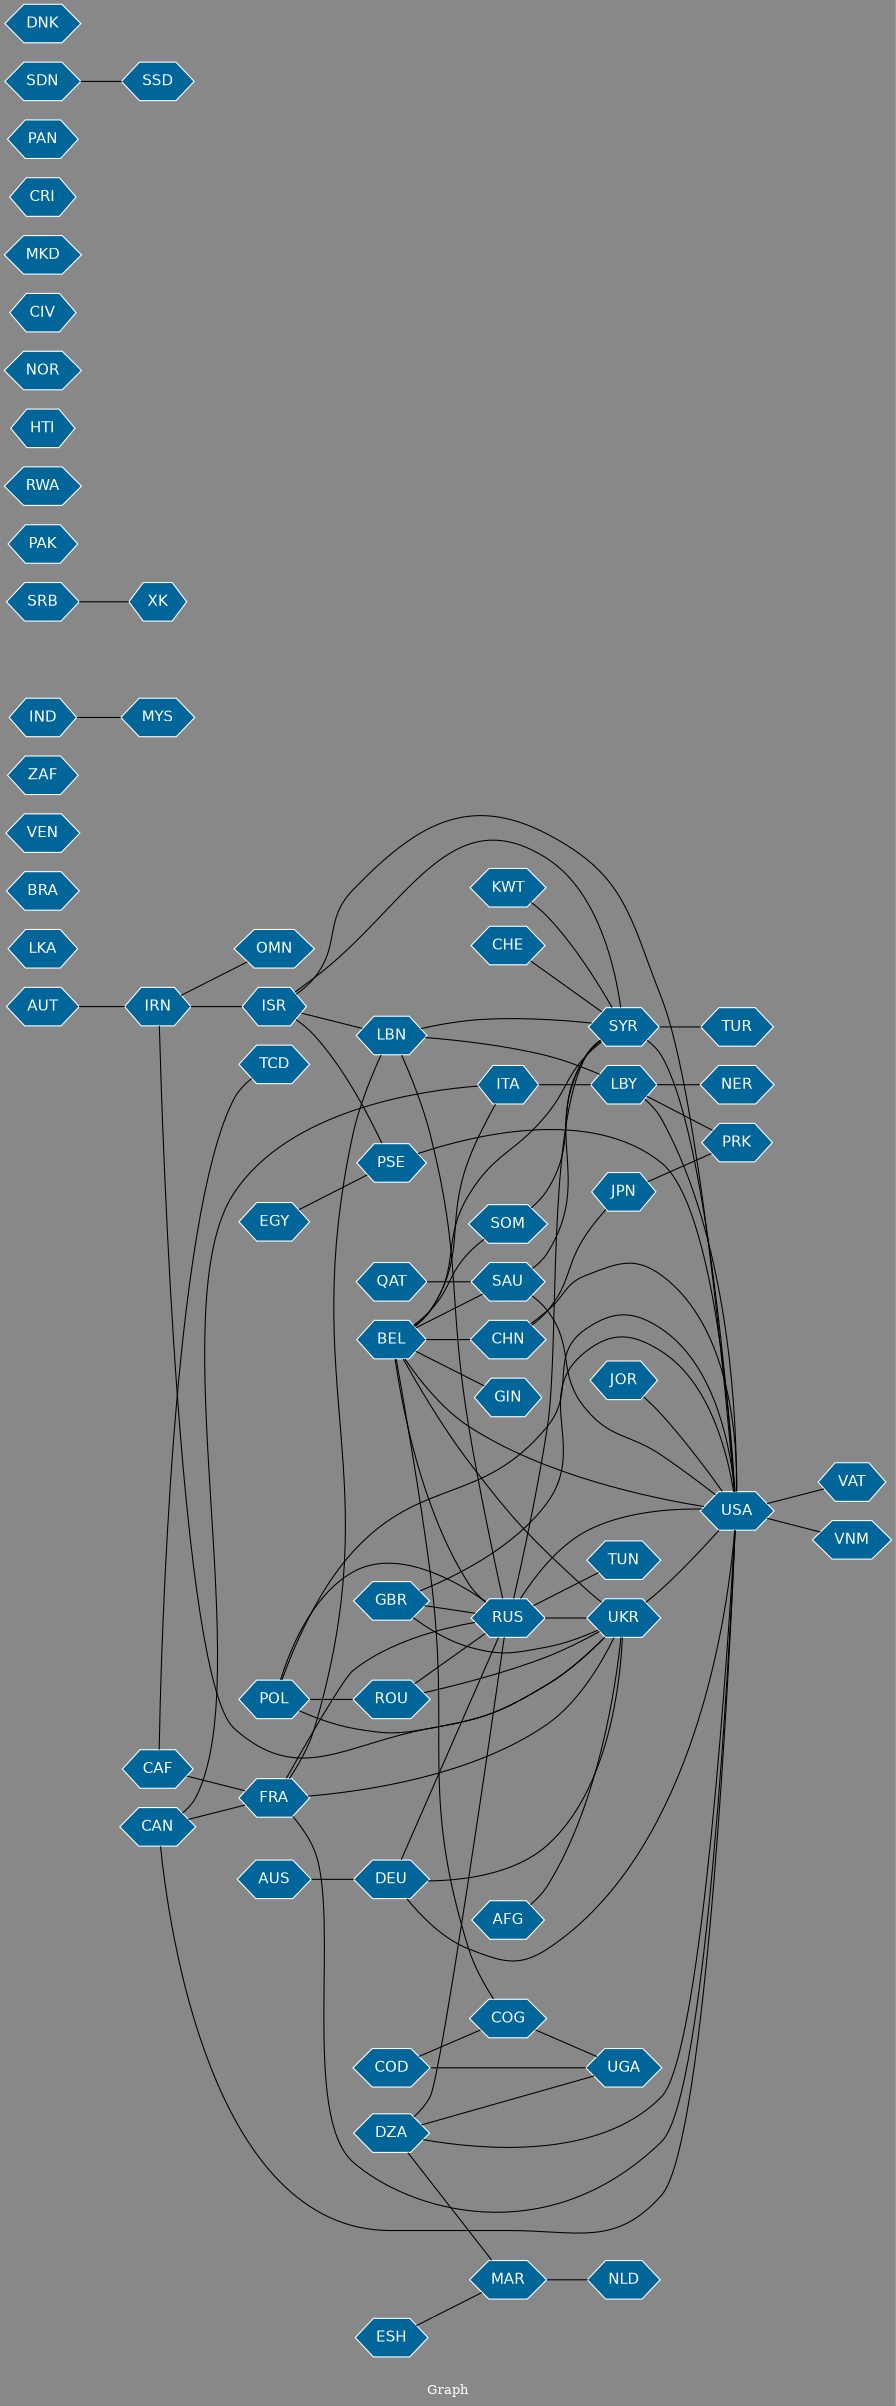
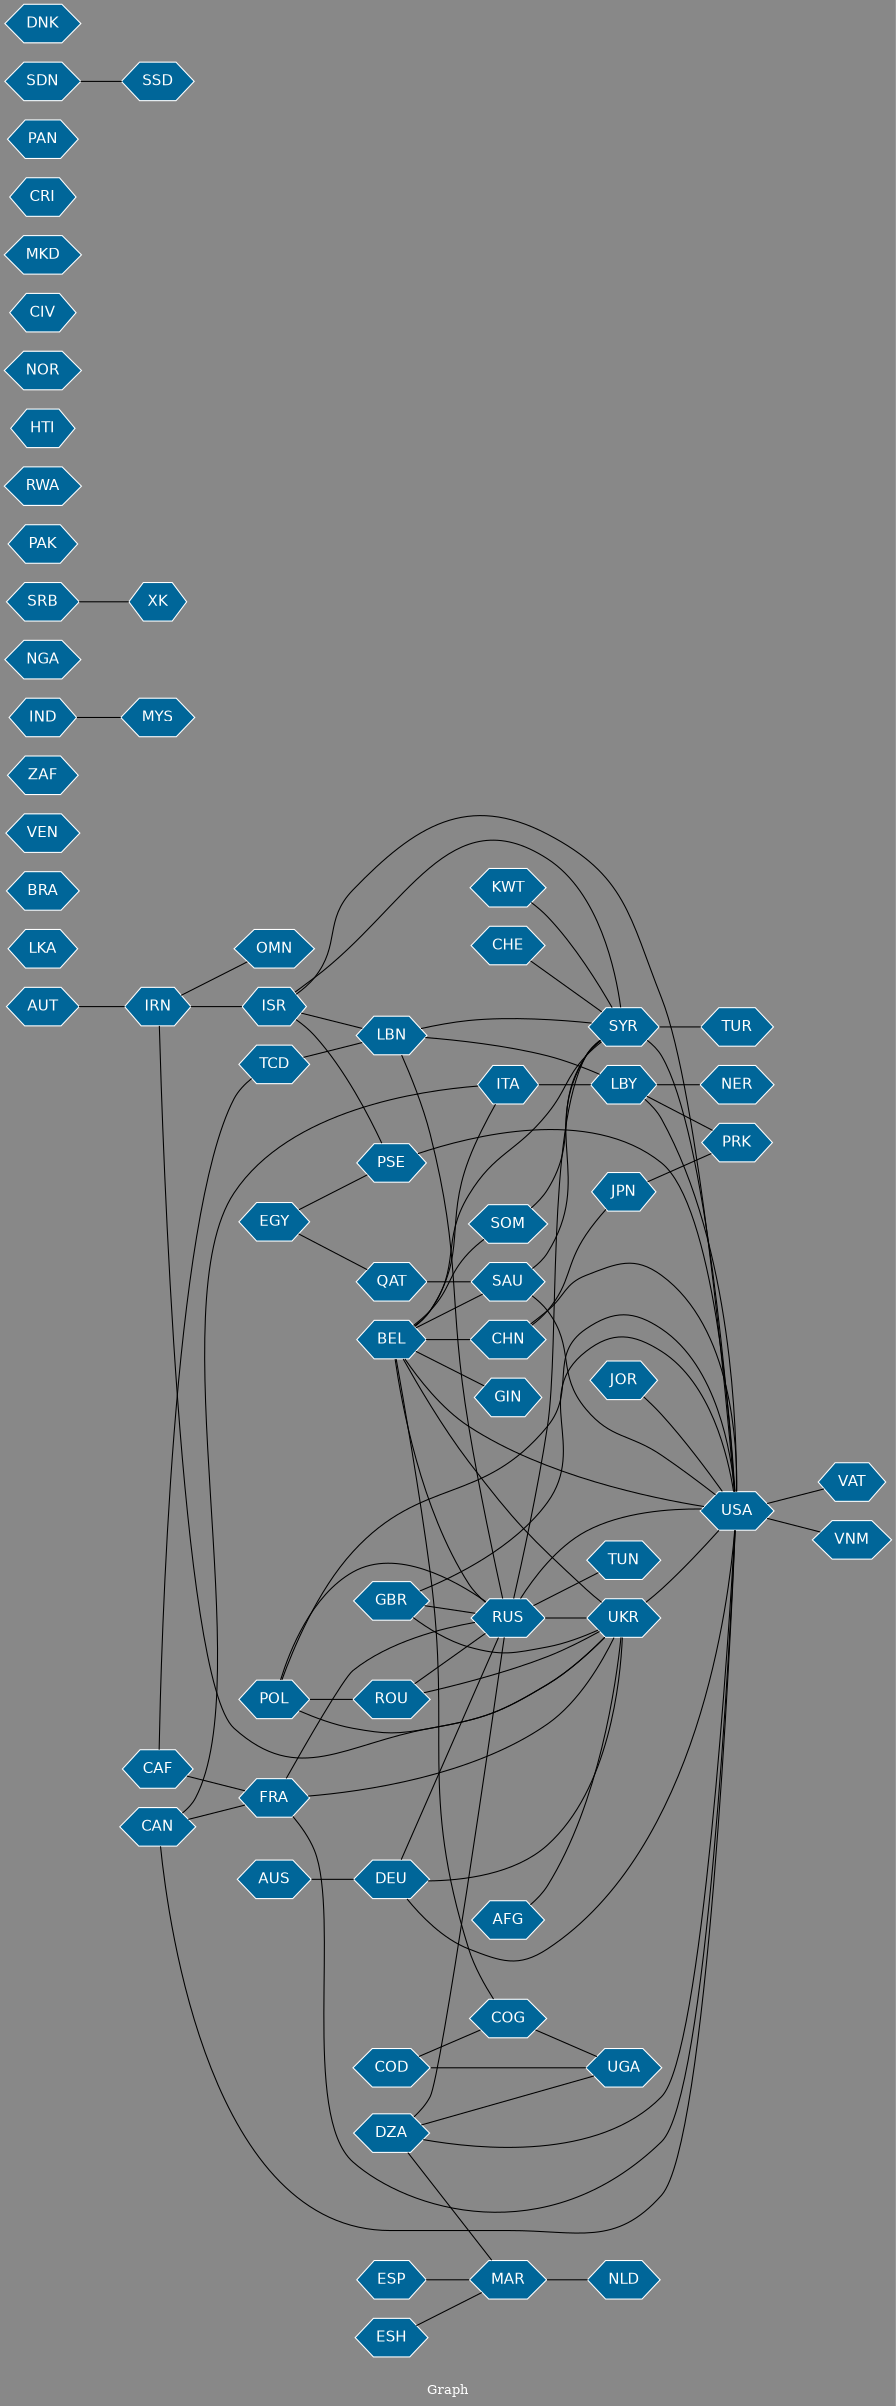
node "NGA": added
edge "EGY" -- "QAT": added
edge "LBN" -- "FRA": now "LBN" -- "TCD"
node "ESP": added
